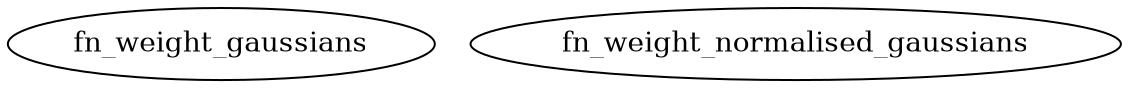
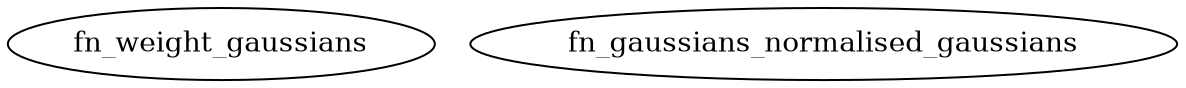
node "fn_weight_normalised_gaussians": label "fn_weight_normalised_gaussians" -> "fn_gaussians_normalised_gaussians"
